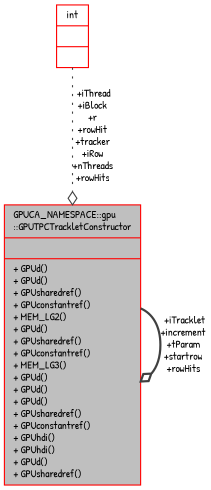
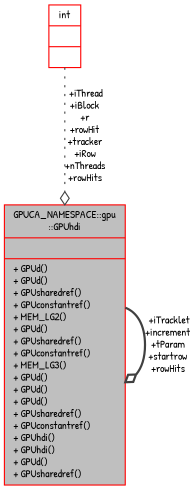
node "GPUCA_NAMESPACE::gpu": text "::GPUTPCTrackletConstructor" -> "::GPUhdi"
